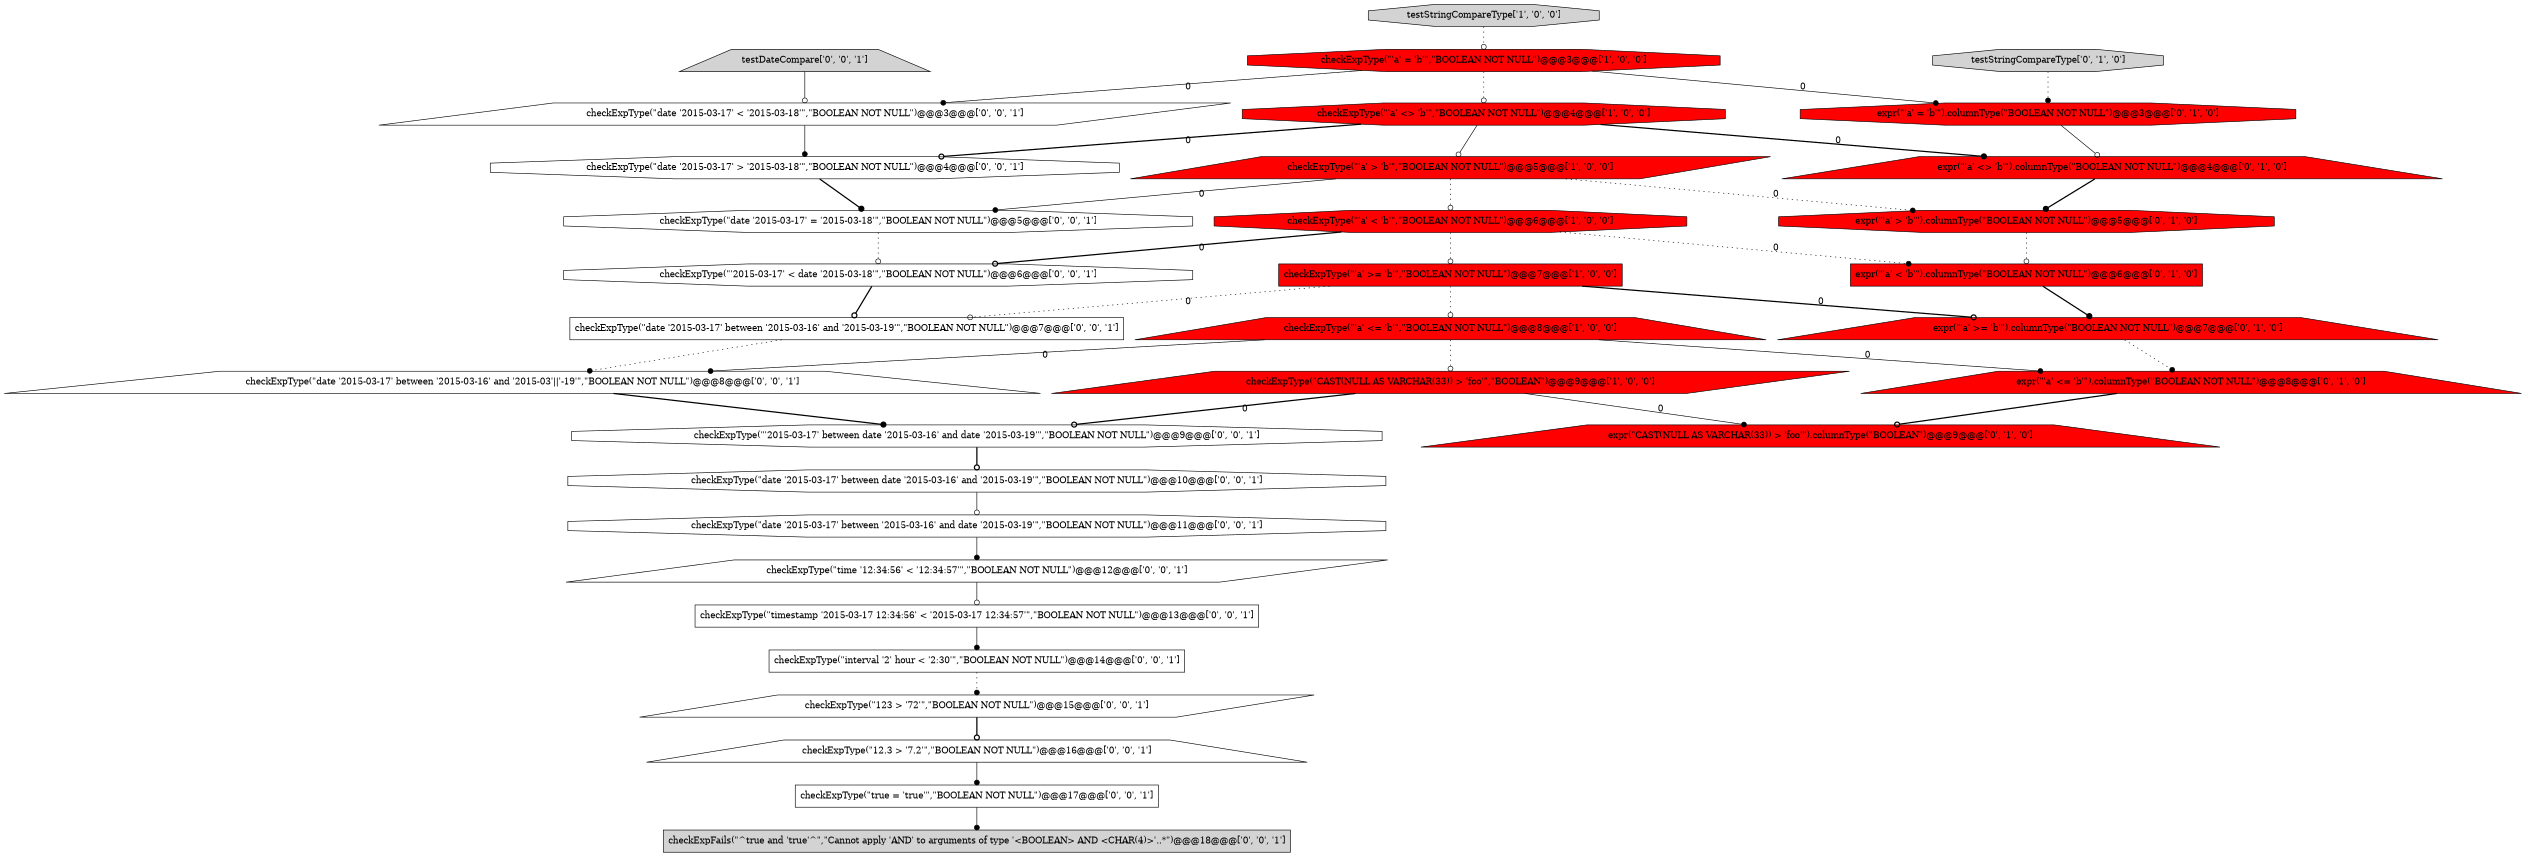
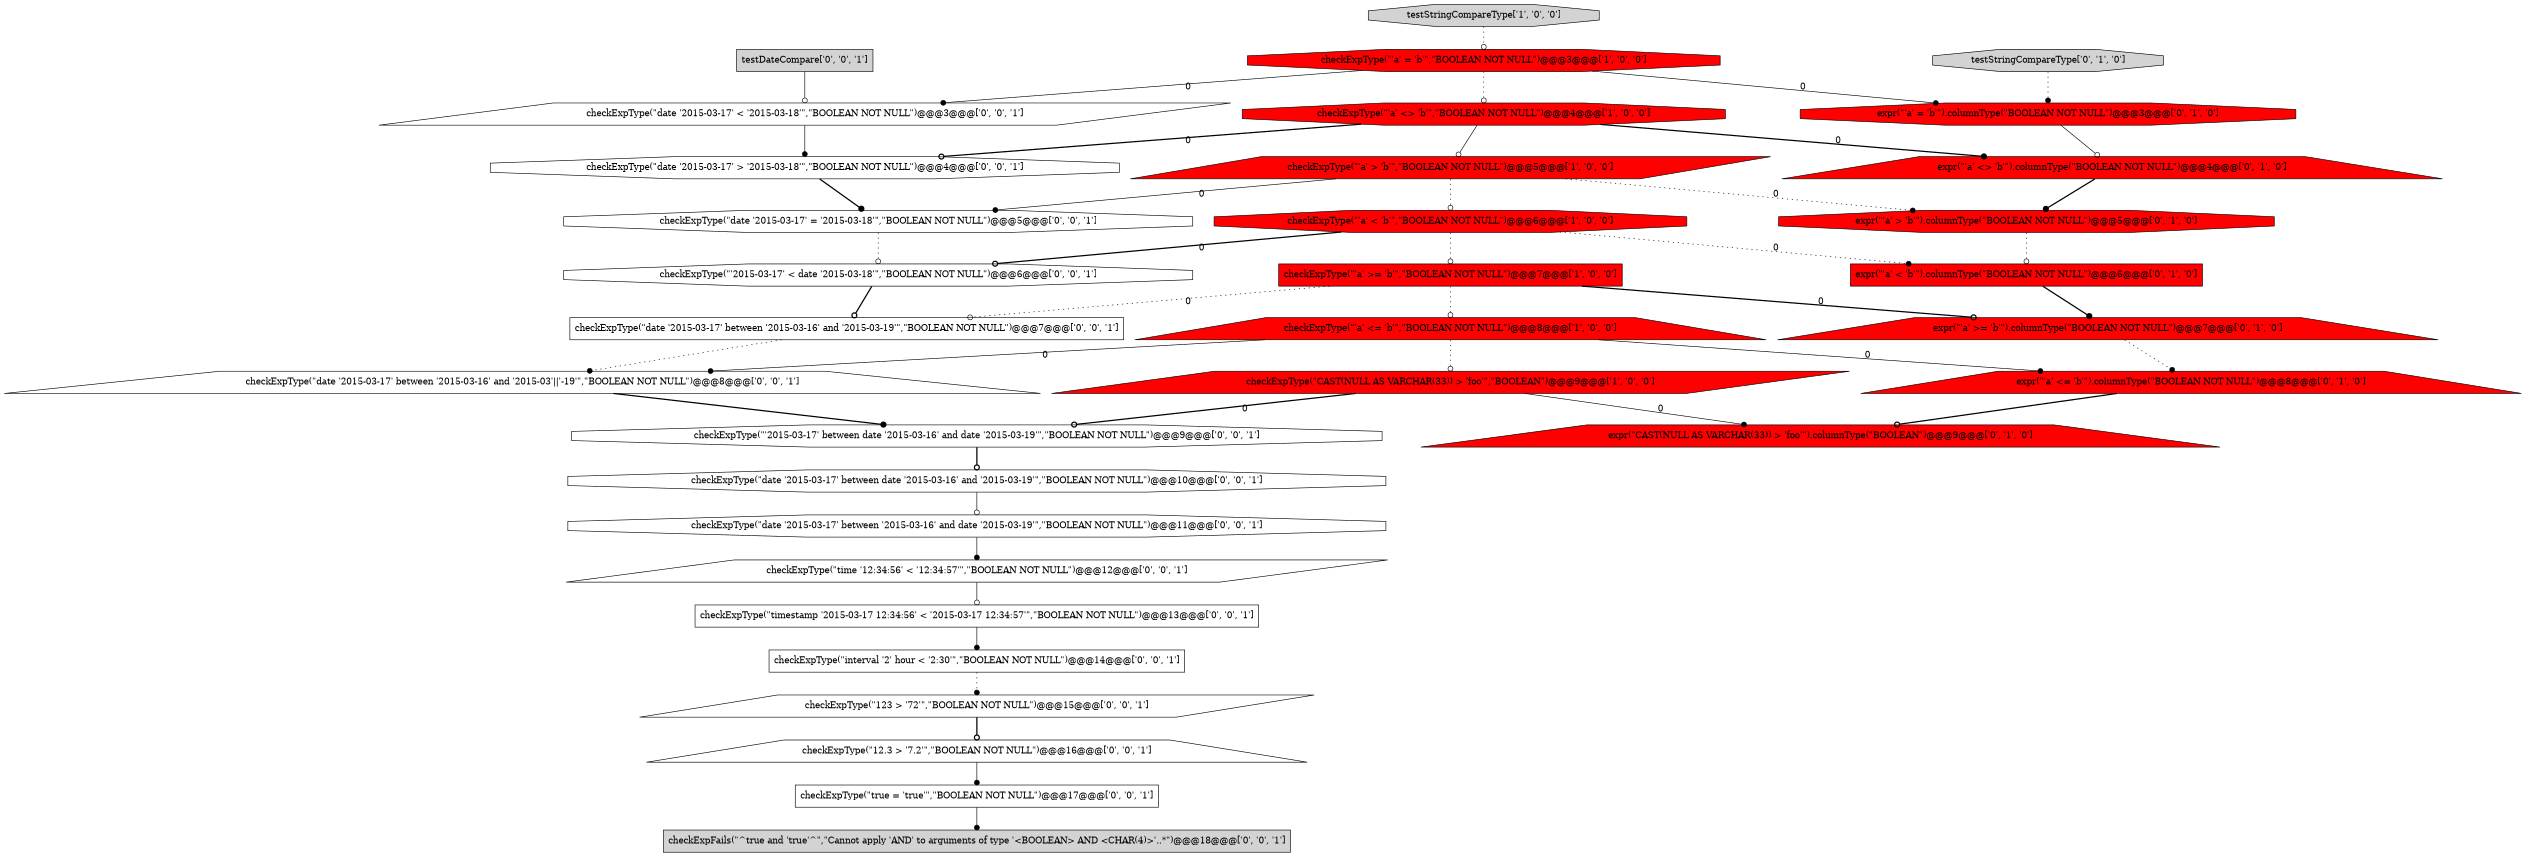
node "testDateCompare['0', '0', '1']": shape trapezium -> box
